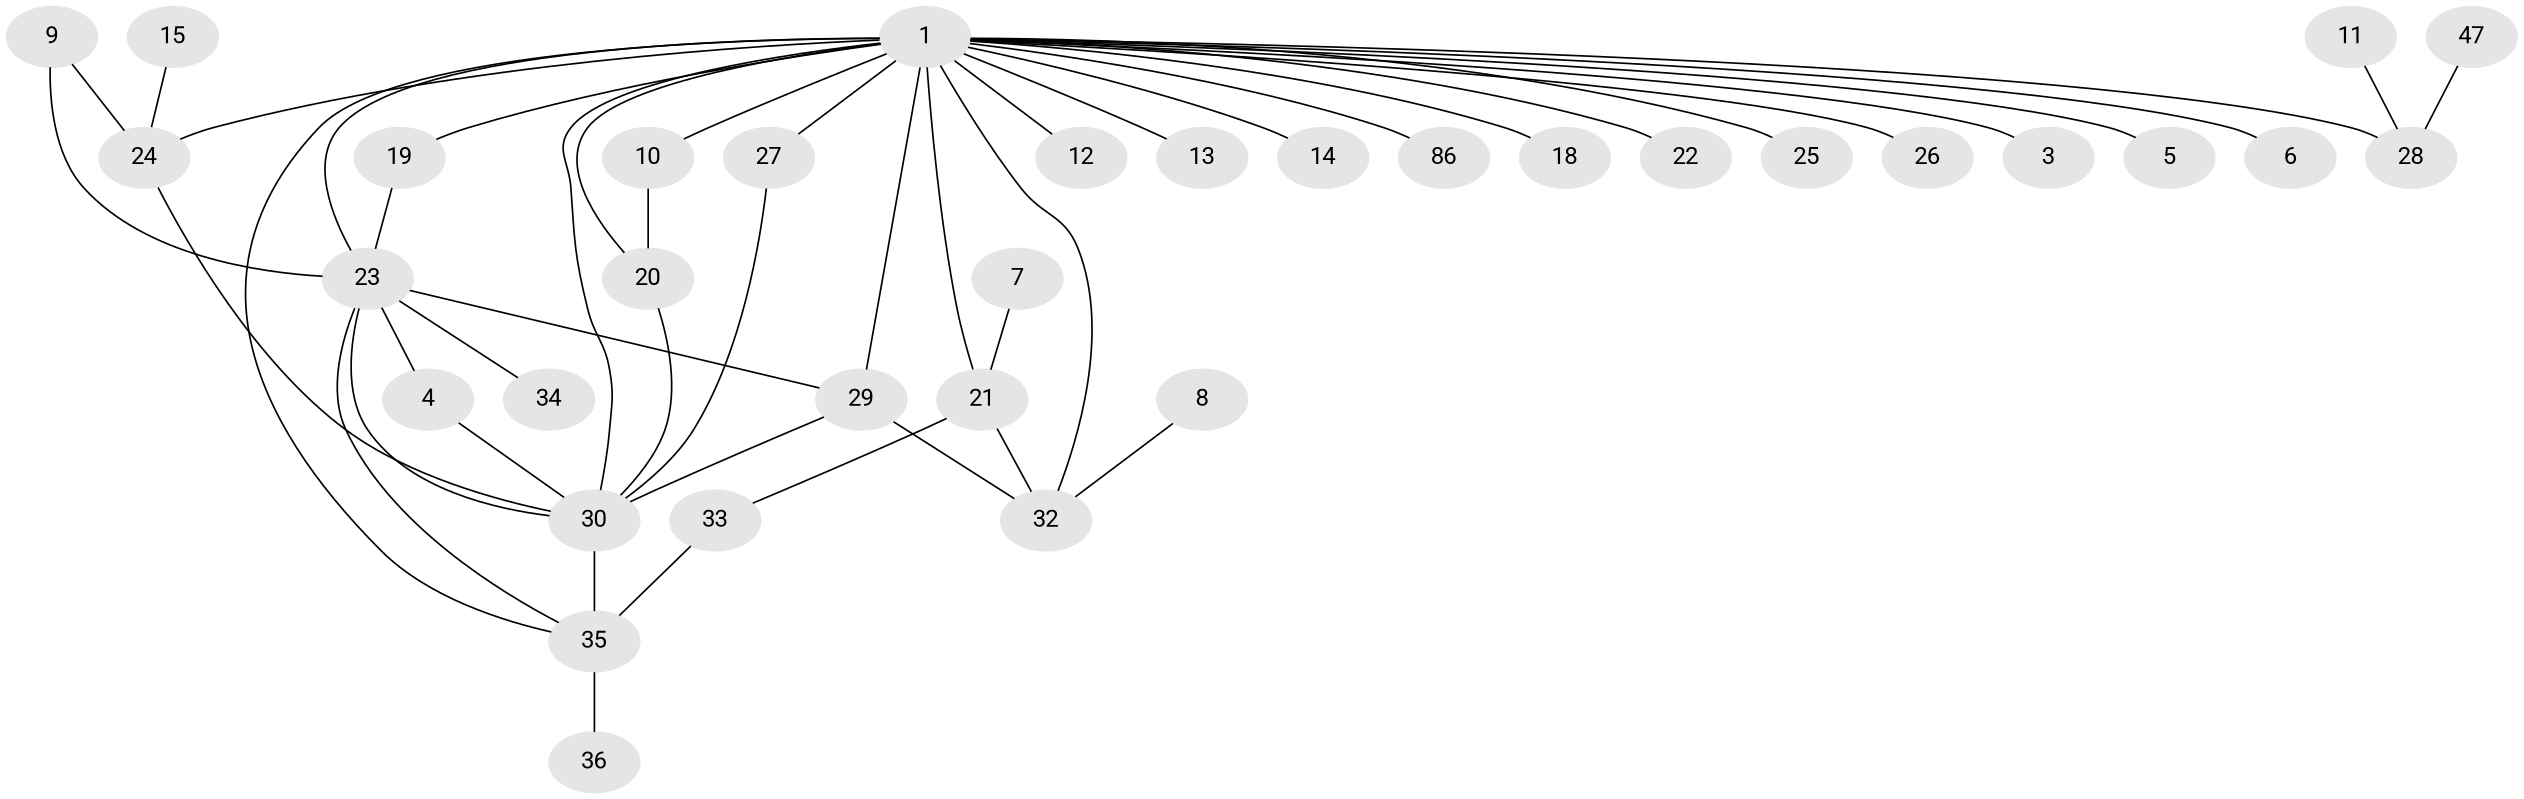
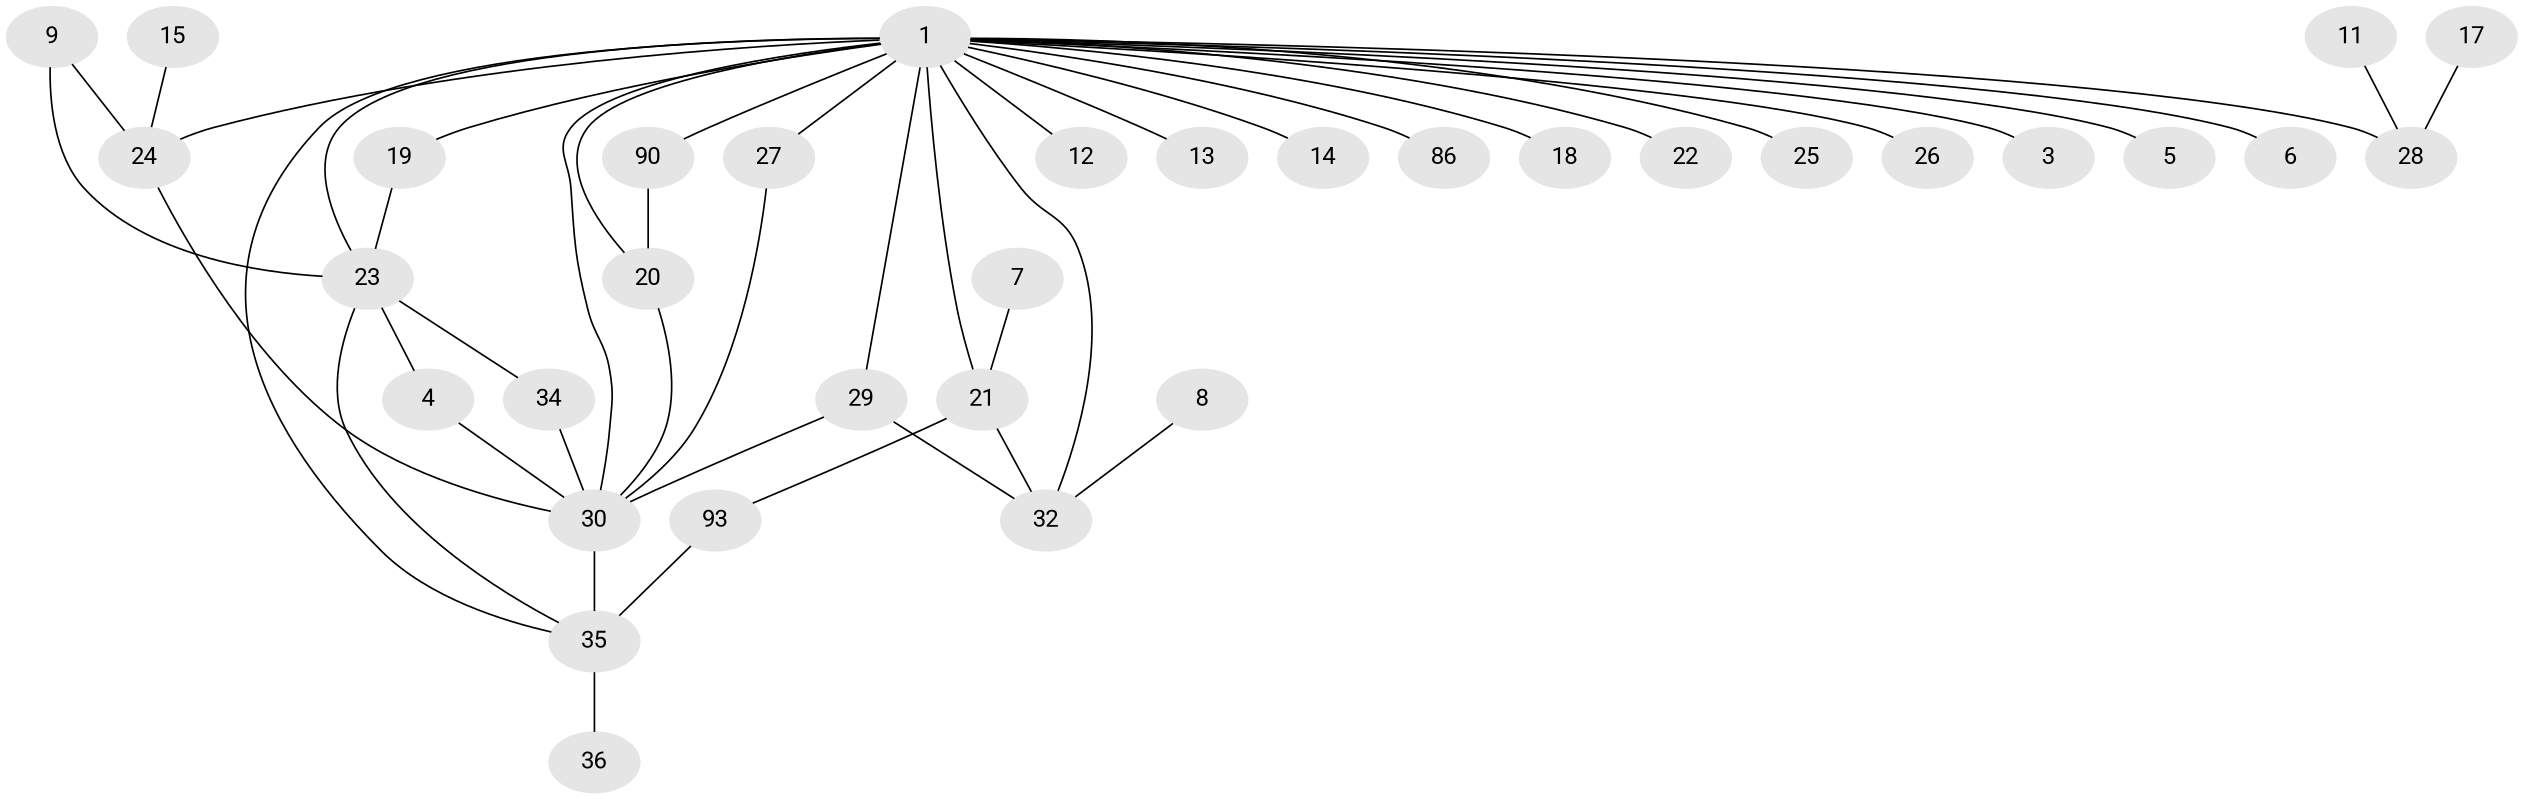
node "47": label "47" -> "17"
node "10": label "10" -> "90"
edge "23" -- "29": removed
edge "23" -- "30": now "34" -- "30"
node "33": label "33" -> "93"
